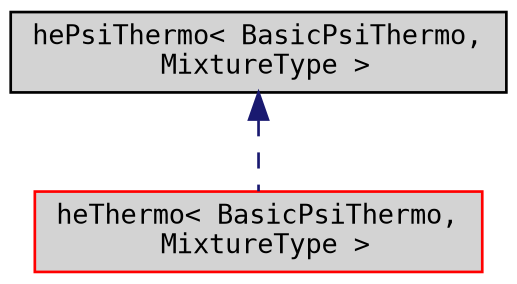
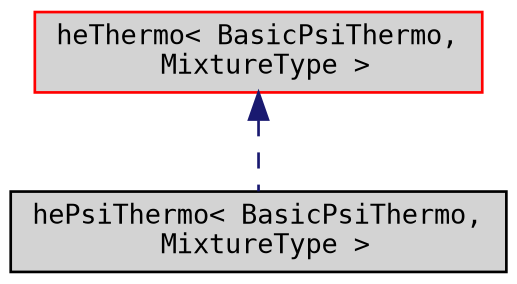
edge "heThermo< BasicPsiThermo, MixtureType >" -> "hePsiThermo< BasicPsiThermo, MixtureType >": reversed
